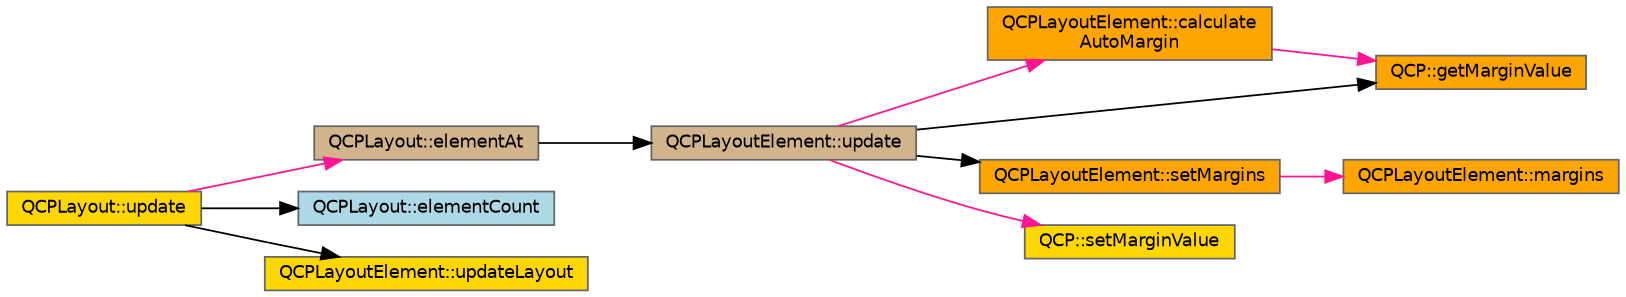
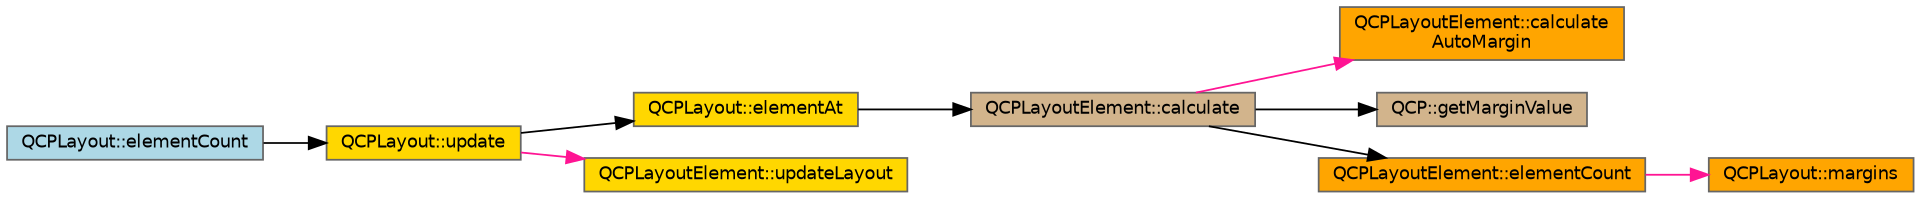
edge "QCPLayoutElement::calculate AutoMargin" -> "QCP::getMarginValue": removed
node "QCP::getMarginValue": fillcolor orange -> tan
node "QCPLayout::elementAt": fillcolor tan -> gold
node "QCPLayoutElement::update": label "QCPLayoutElement::update" -> "QCPLayoutElement::calculate"
edge "QCPLayout::update" -> "QCPLayout::elementAt": color deeppink -> black
node "QCPLayoutElement::setMargins": label "QCPLayoutElement::setMargins" -> "QCPLayoutElement::elementCount"
node "QCPLayoutElement::margins": label "QCPLayoutElement::margins" -> "QCPLayout::margins"
edge "QCPLayout::update" -> "QCPLayout::elementCount": reversed
edge "QCPLayout::update" -> "QCPLayoutElement::updateLayout": color black -> deeppink
node "QCP::setMarginValue": removed
